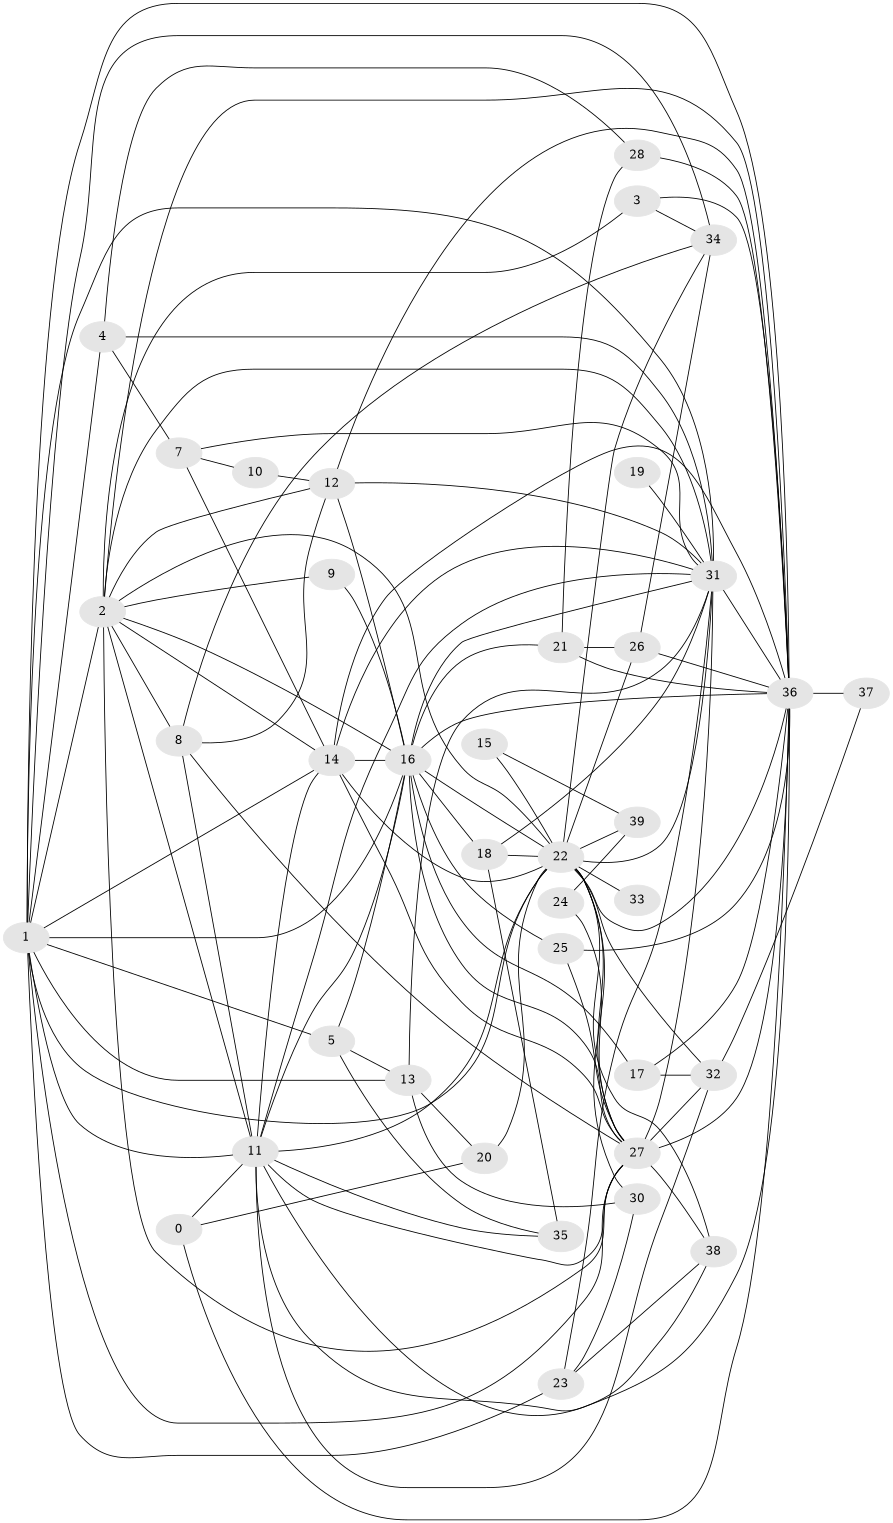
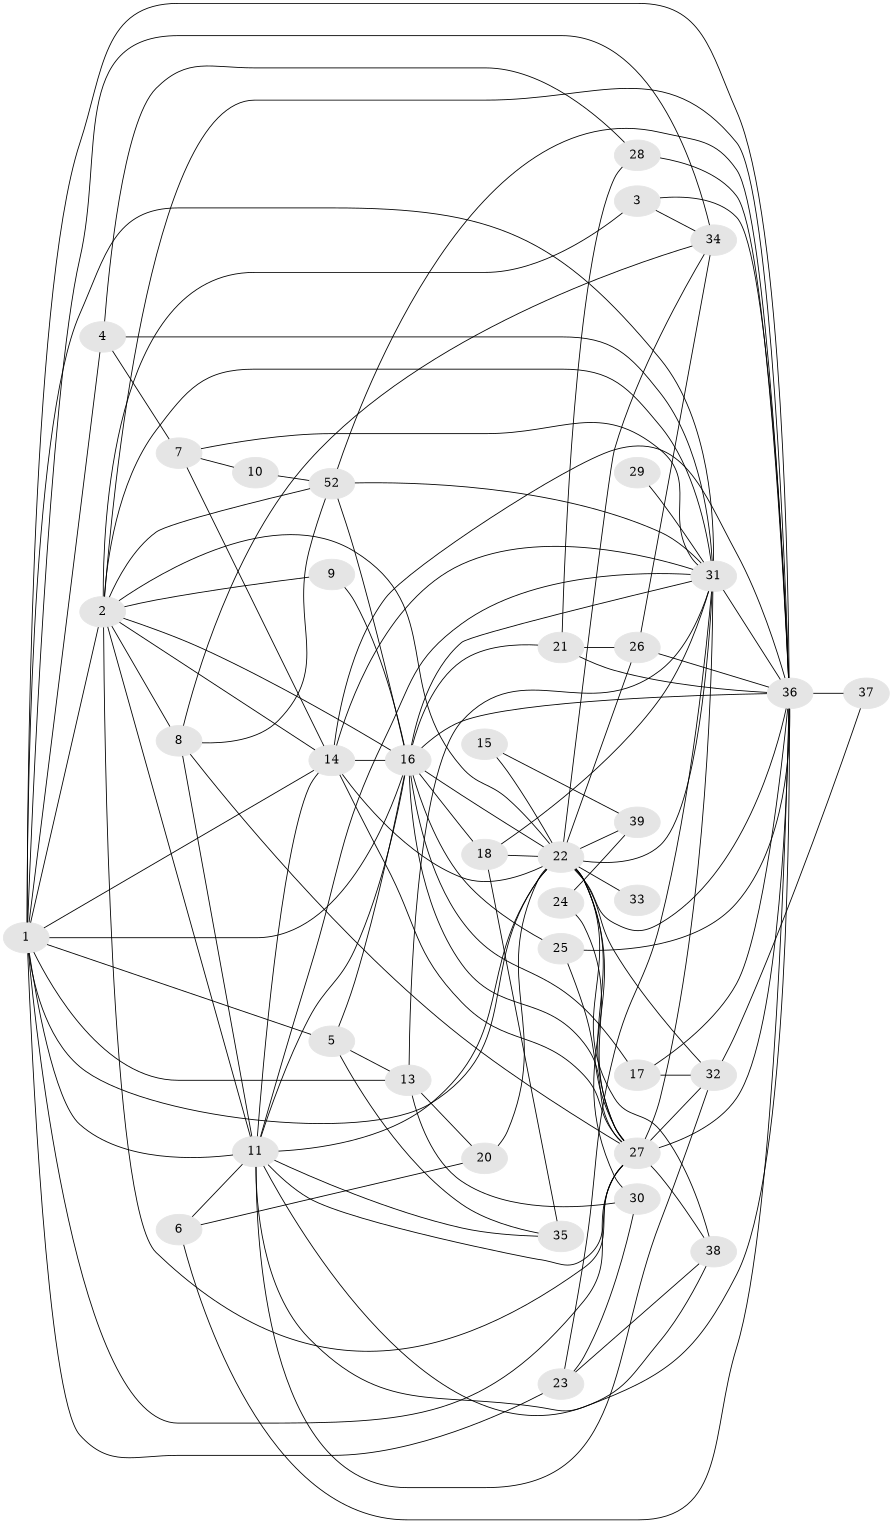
node "19": label "19" -> "29"
node "12": label "12" -> "52"
node "0": label "0" -> "6"
